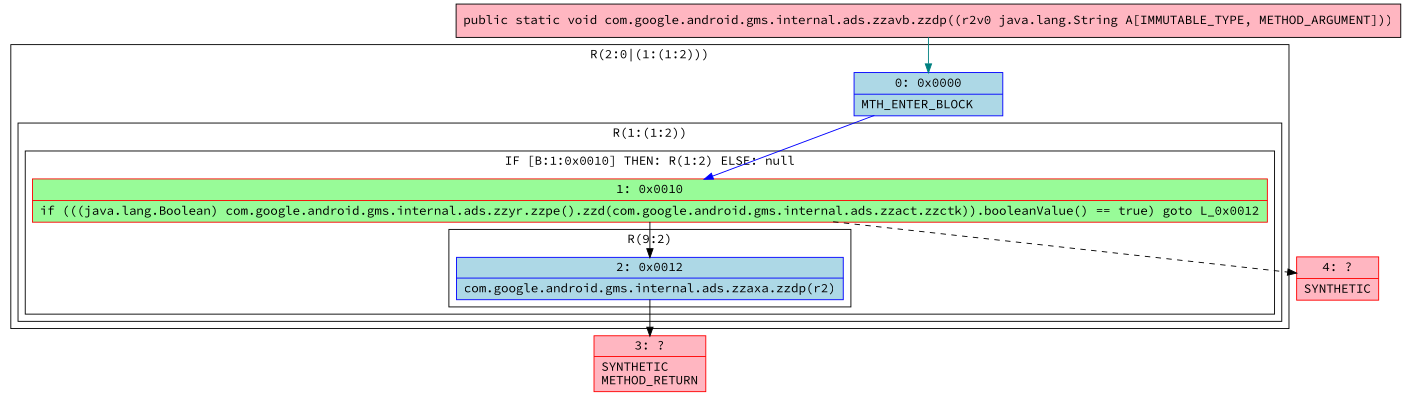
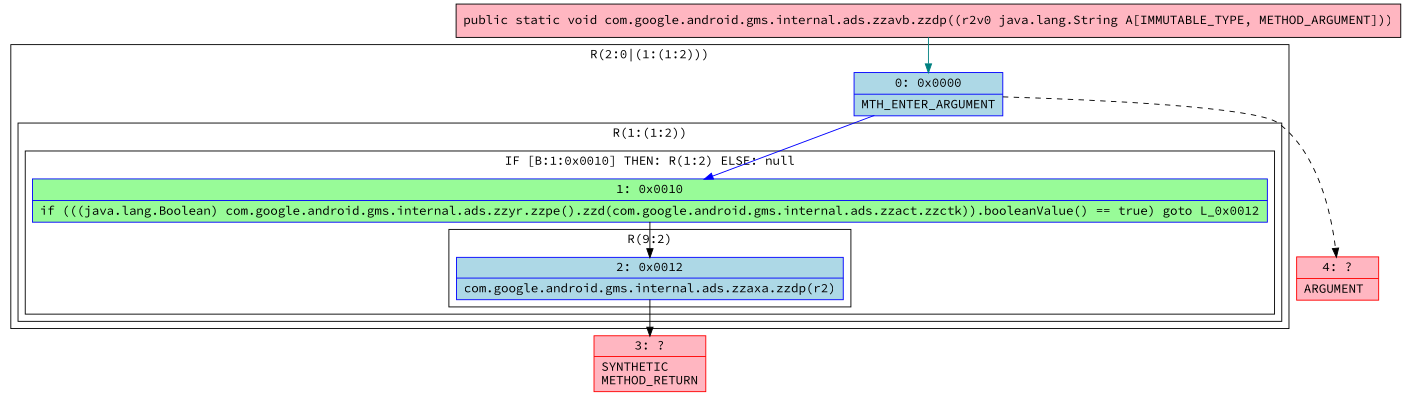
node "0: 0x0000": text "MTH_ENTER_BLOCK" -> "MTH_ENTER_ARGUMENT"
node "1: 0x0010": color red -> blue
edge "1: 0x0010" -> "4: ?": now "0: 0x0000" -> "4: ?"
node "4: ?": text "SYNTHETIC" -> "ARGUMENT"
